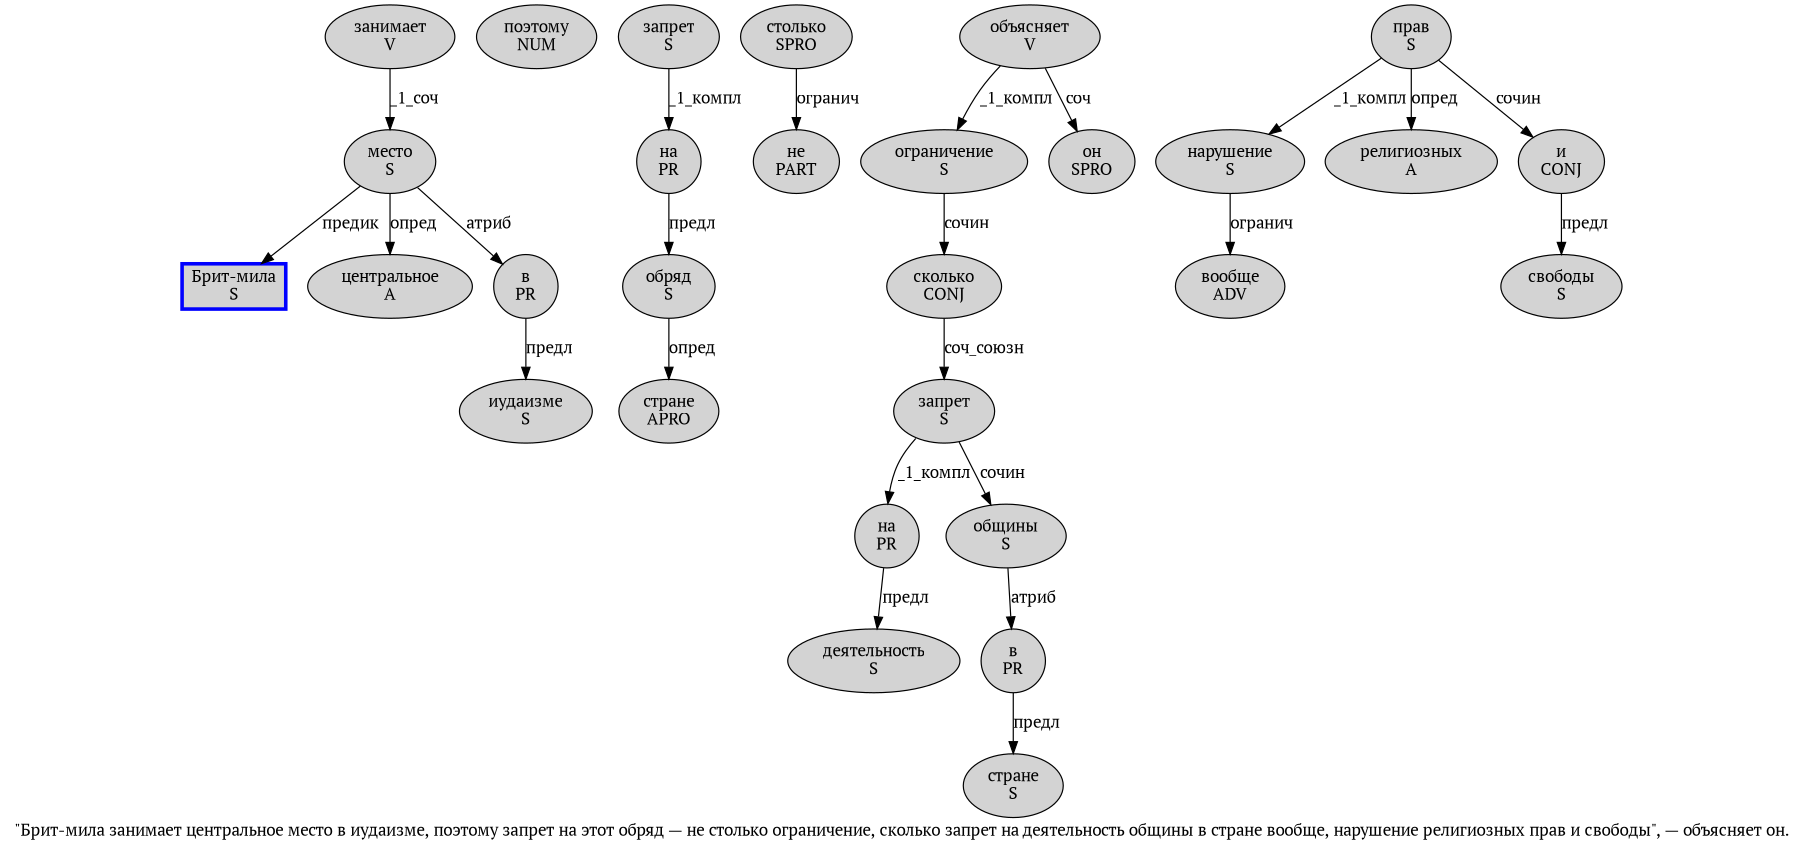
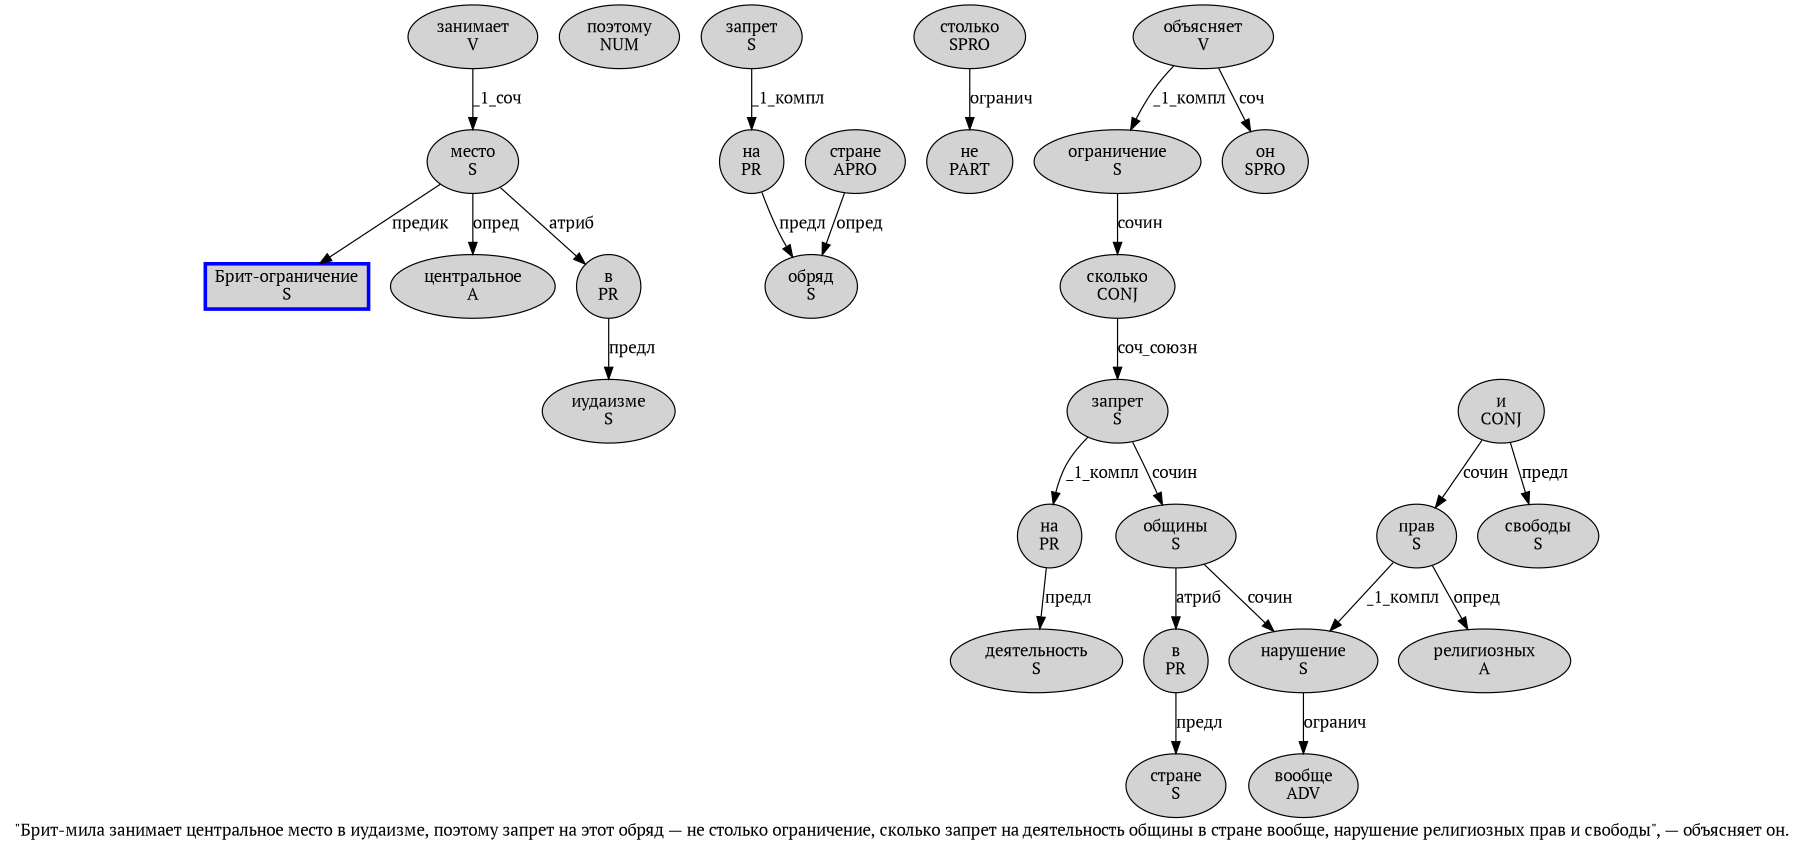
edge "прав S" -> "и CONJ": reversed
node "Брит-мила S": label "Брит-мила S" -> "Брит-ограничение S"
edge "обряд S" -> "стране APRO": reversed
edge "общины S" -> "нарушение S": added, label "сочин"
